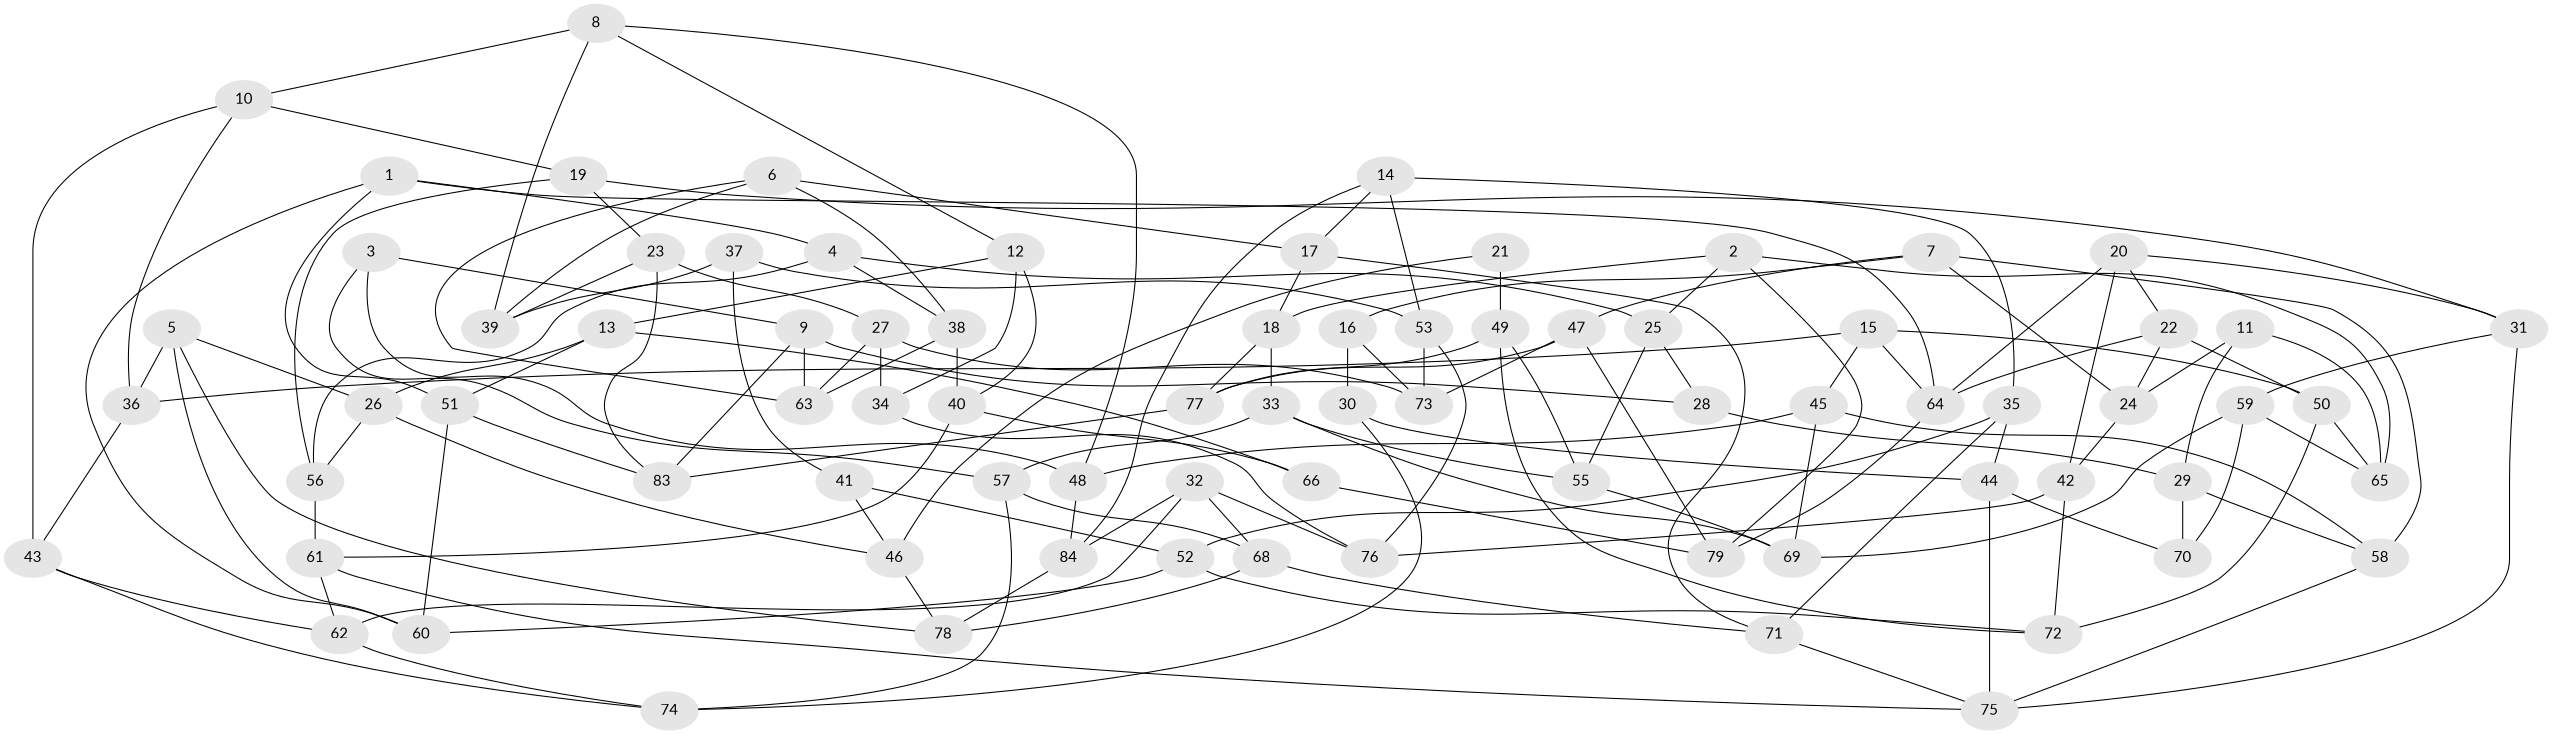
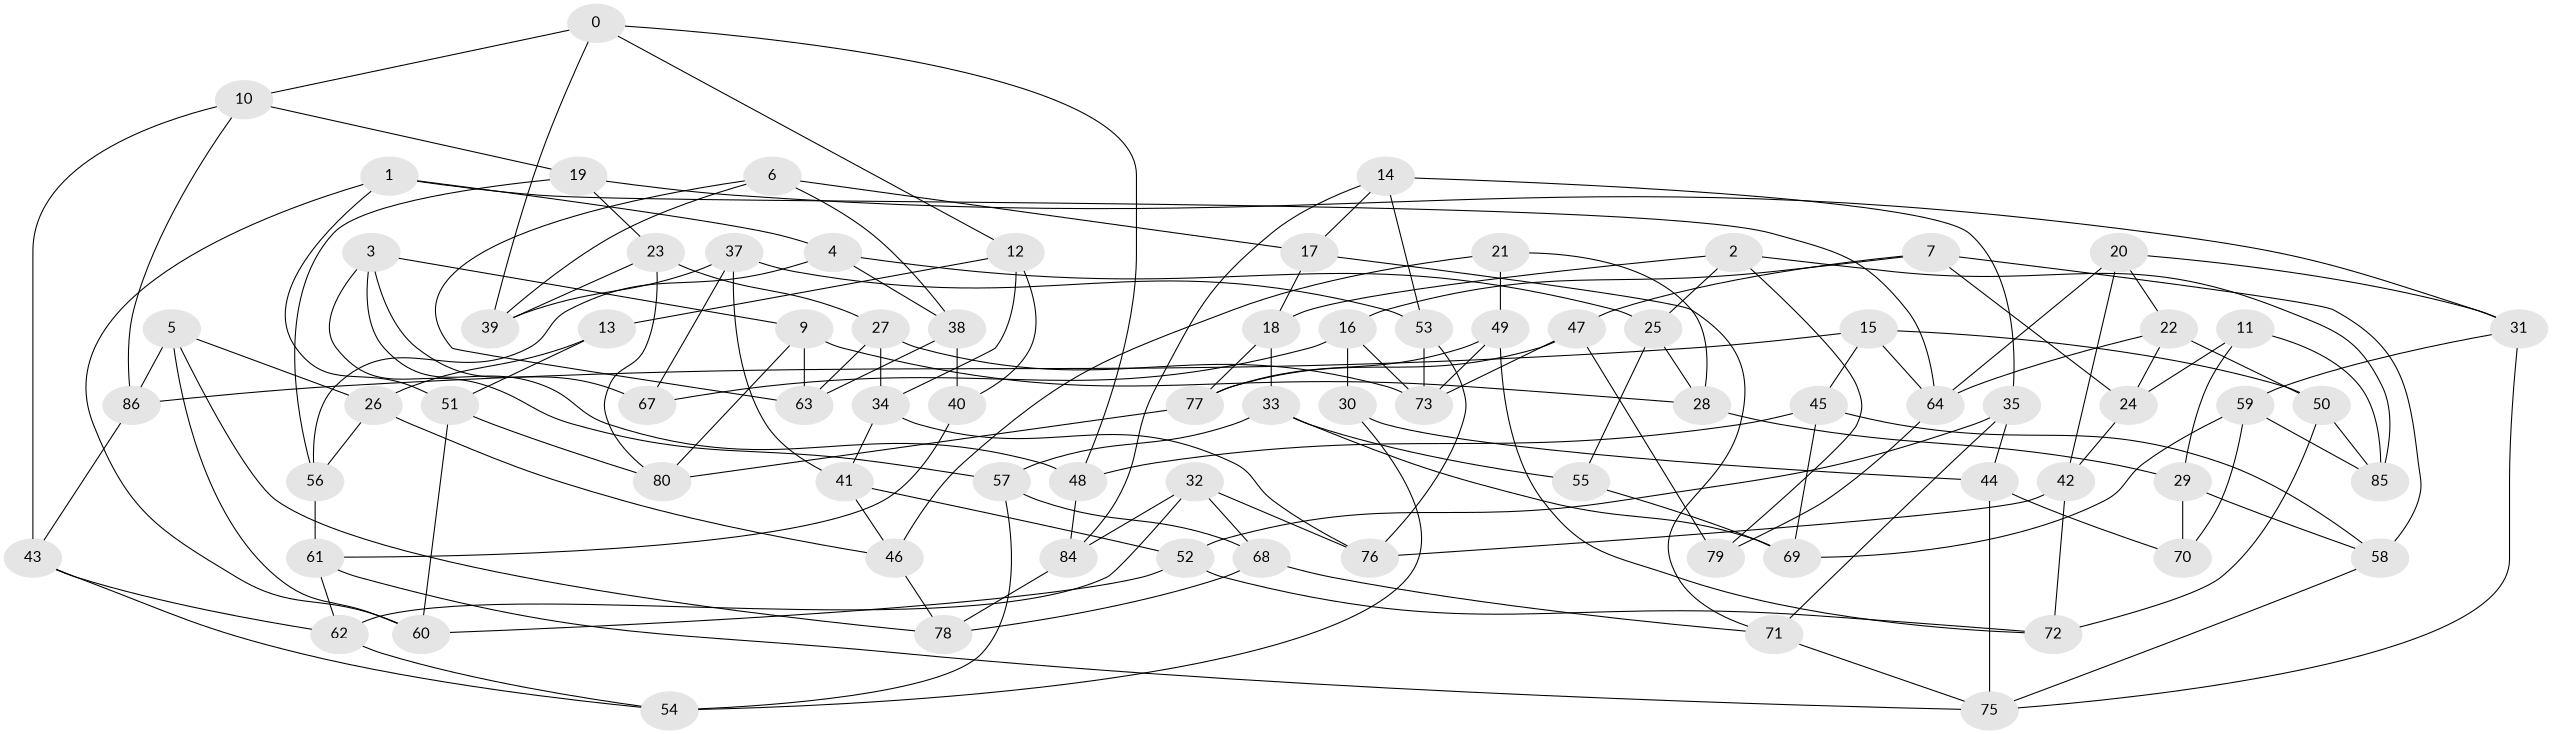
node "8": label "8" -> "0"
edge "21" -- "28": added
edge "49" -- "55": now "49" -- "73"
node "36": label "36" -> "86"
node "67": added
edge "34" -- "41": added
node "83": label "83" -> "80"
node "66": removed
node "65": label "65" -> "85"
node "74": label "74" -> "54"
